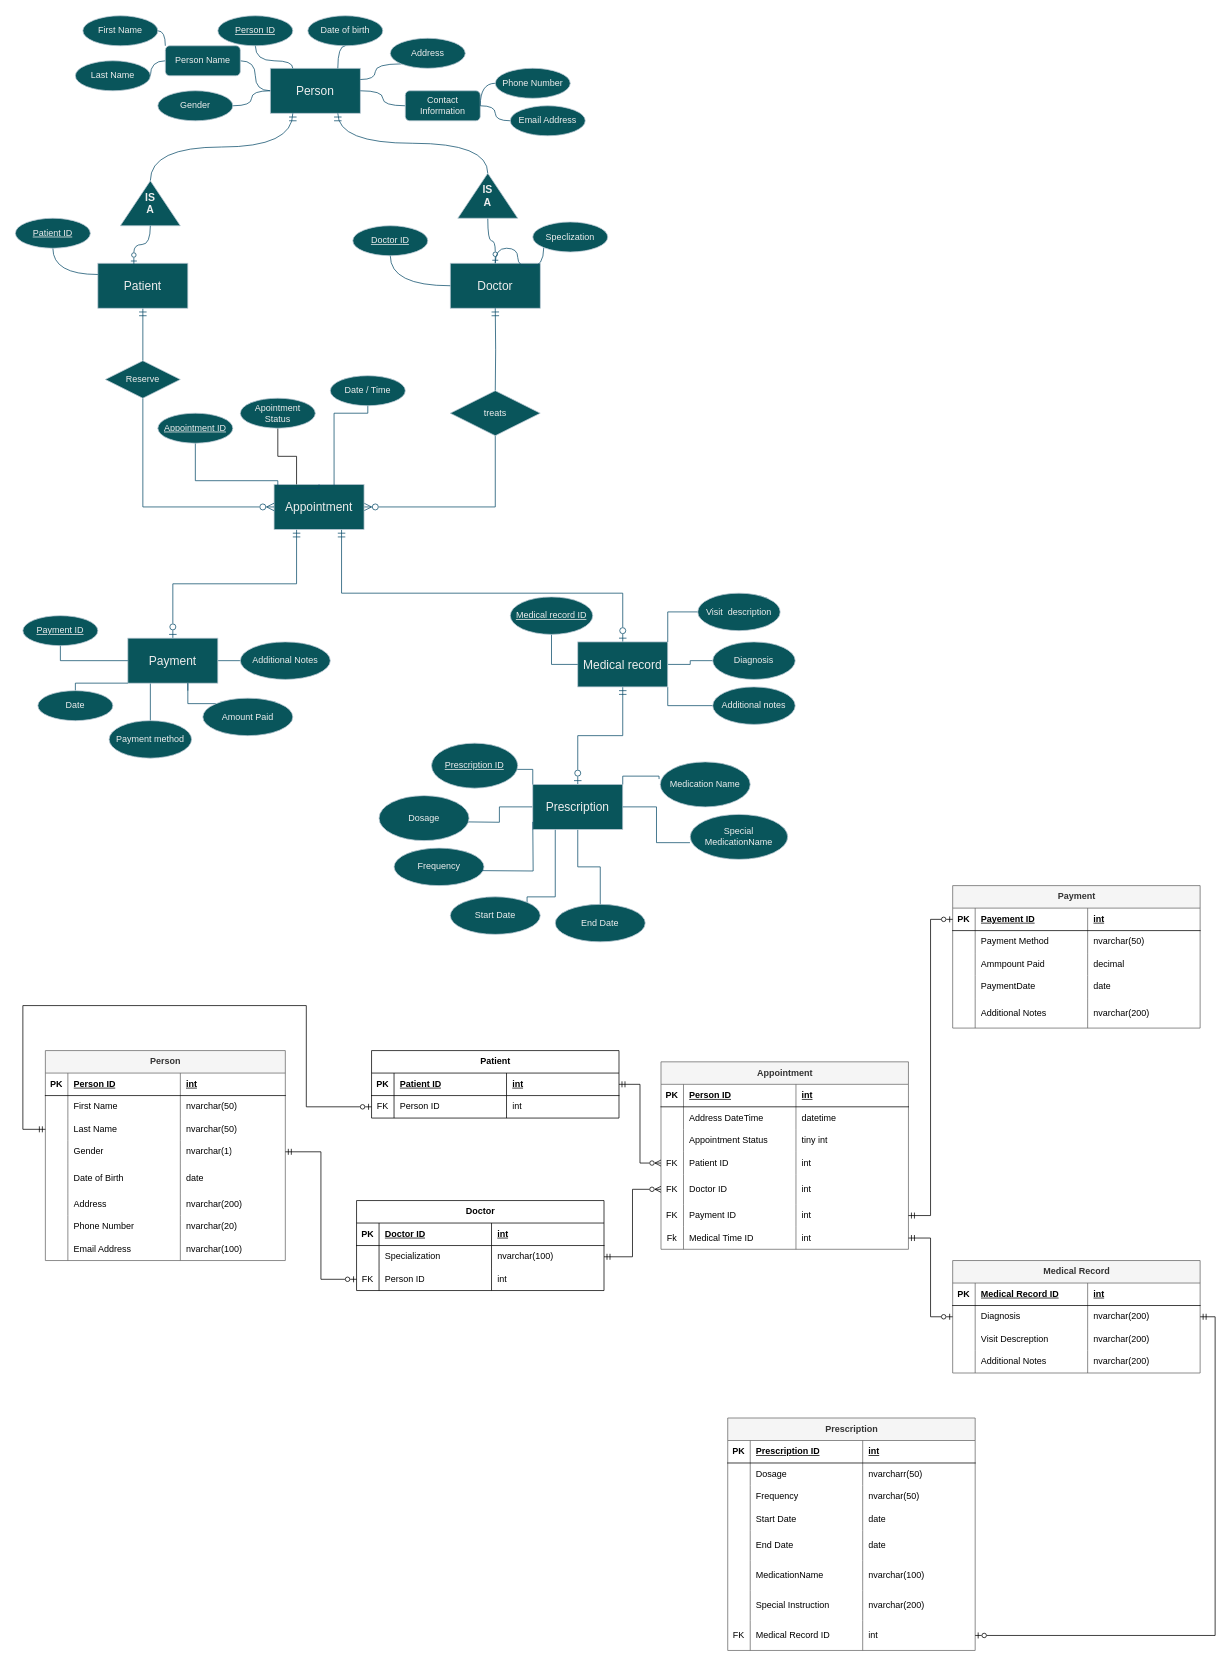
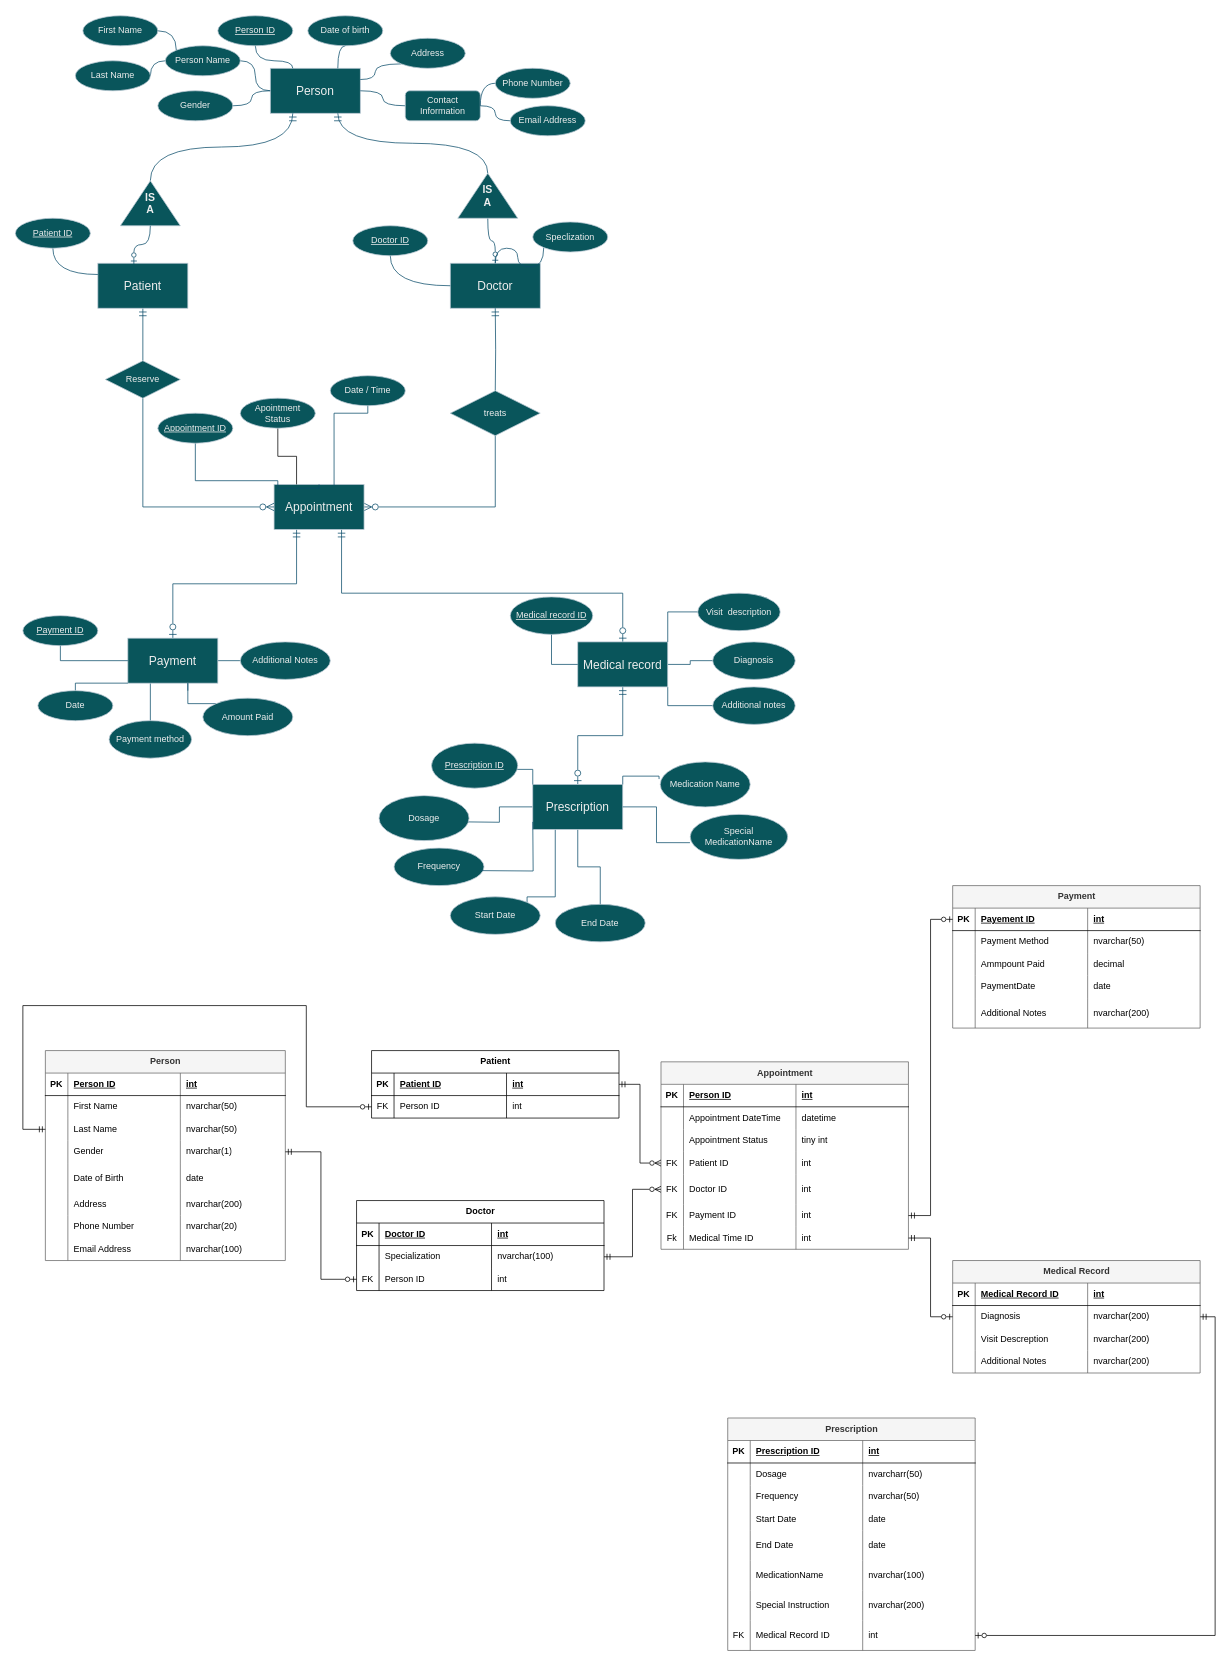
node "Person Name": shape rounded rectangle -> ellipse
node "Address DateTime": label "Address DateTime" -> "Appointment DateTime"
